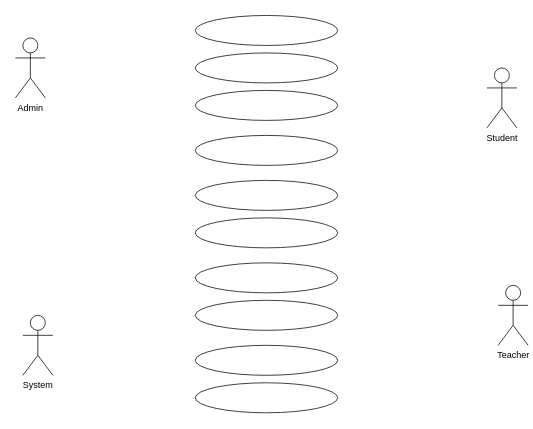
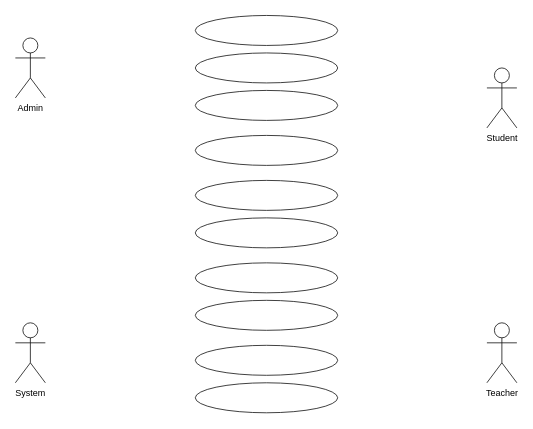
node "Teacher": moved (513, 315) -> (502, 353)
node "System": moved (38, 345) -> (30, 353)
